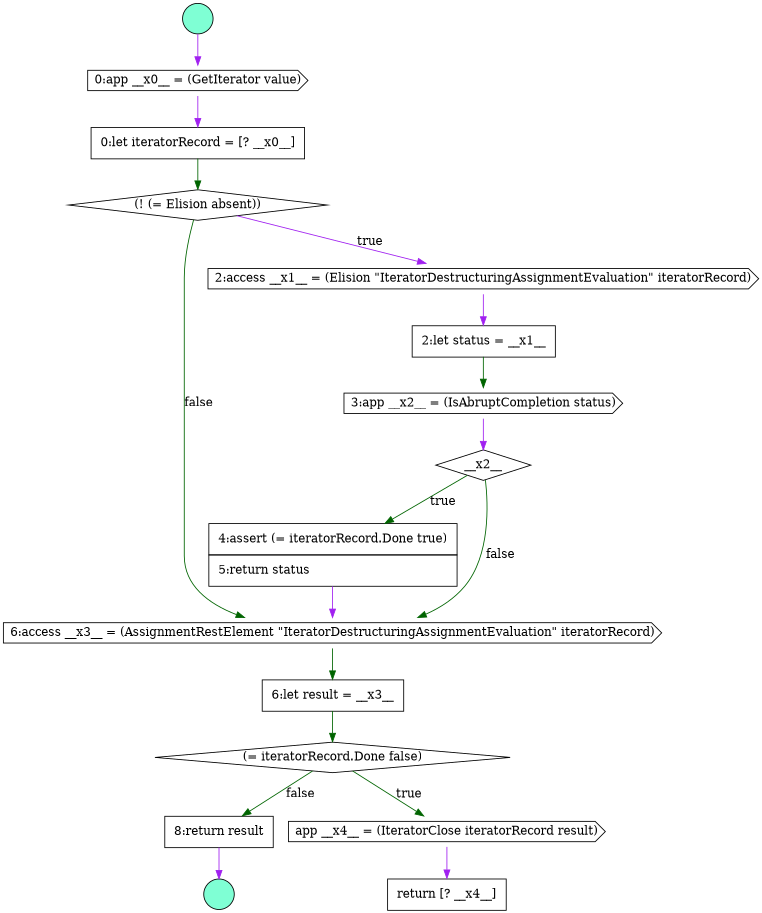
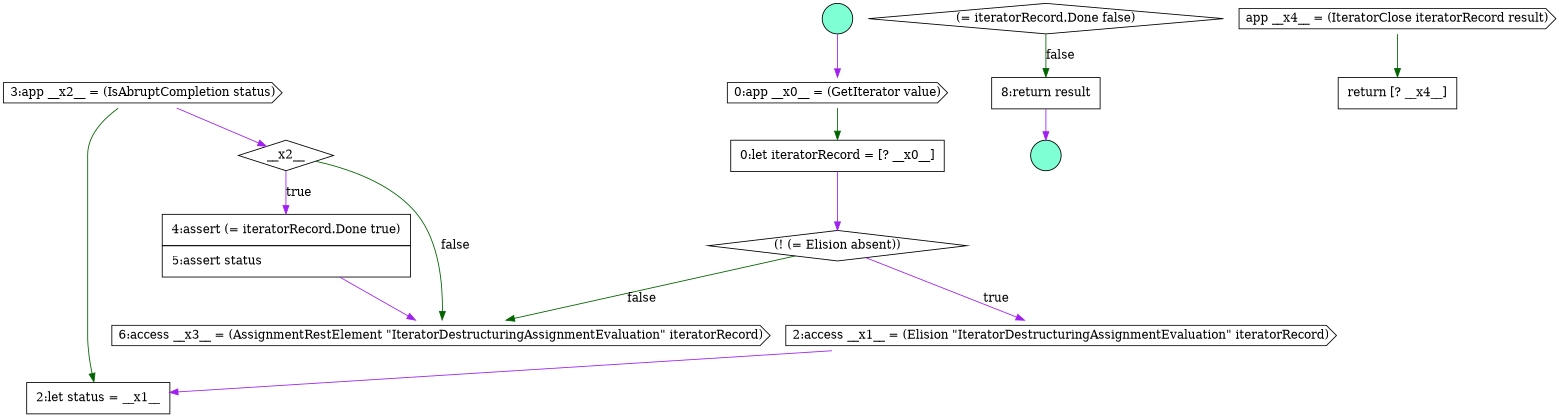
edge "0:app __x0__ = (GetIterator value)" -> "0:let iteratorRecord = [? __x0__]": color purple -> darkgreen
edge "0:let iteratorRecord = [? __x0__]" -> "(! (= Elision absent))": color darkgreen -> purple
edge "2:let status = __x1__" -> "3:app __x2__ = (IsAbruptCompletion status)": reversed
edge "__x2__" -> "4:assert (= iteratorRecord.Done true)": color darkgreen -> purple
node "4:assert (= iteratorRecord.Done true)": text "5:return status" -> "5:assert status"
node "6:let result = __x3__": removed
edge "(= iteratorRecord.Done false)" -> "app __x4__ = (IteratorClose iteratorRecord result)": removed, label "true"
edge "app __x4__ = (IteratorClose iteratorRecord result)" -> "return [? __x4__]": color purple -> darkgreen
